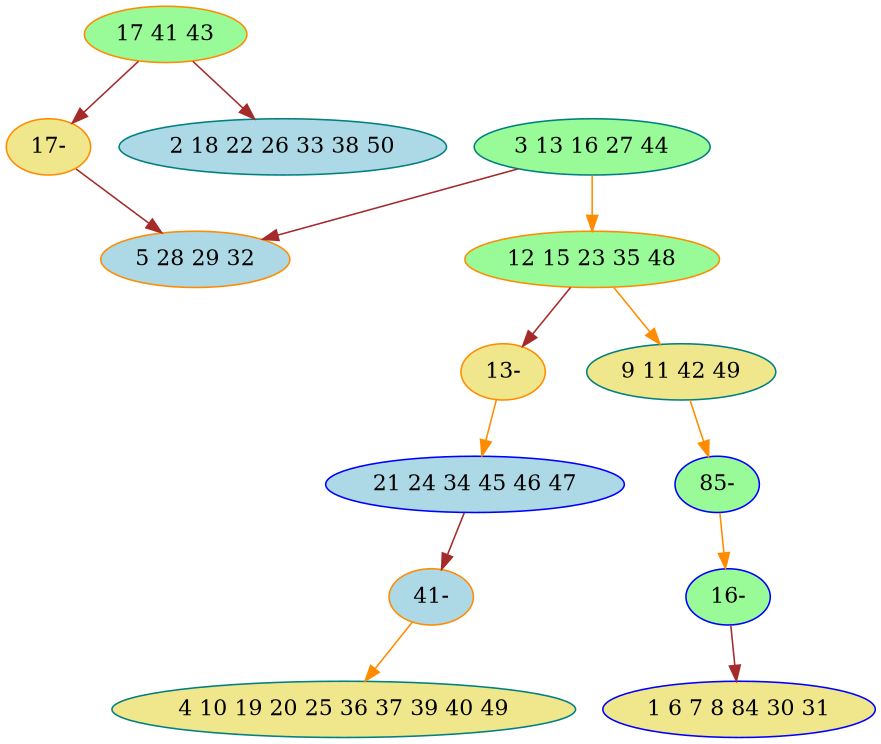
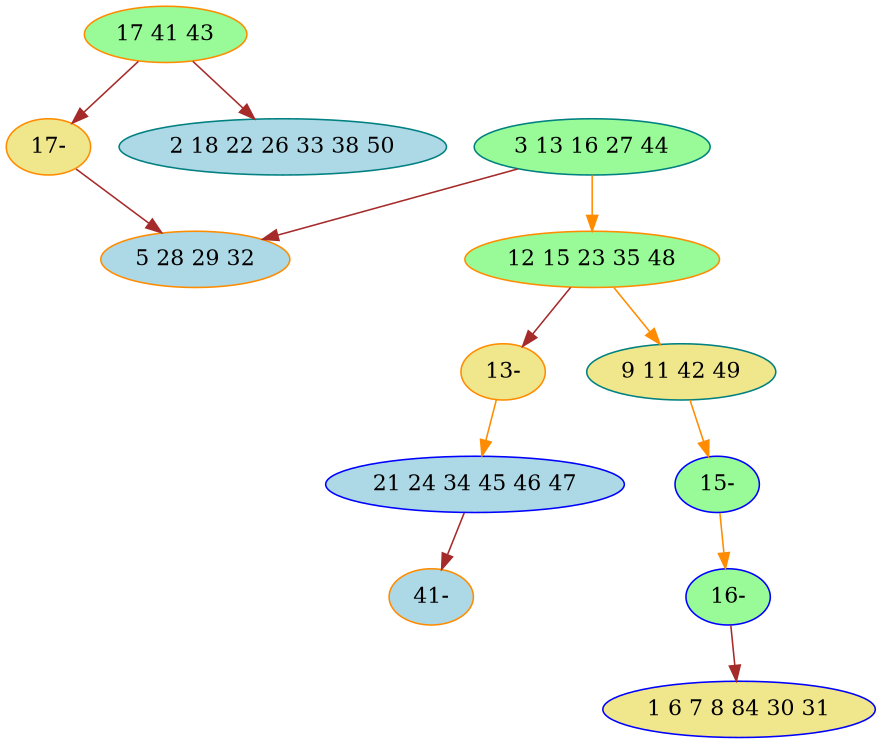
node "85-": label "85-" -> "15-"
node "4 10 19 20 25 36 37 39 40 49": removed
